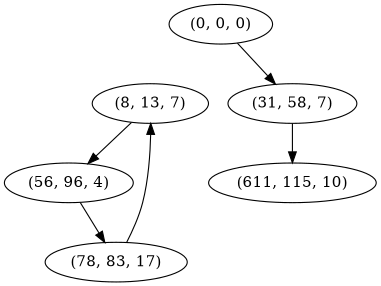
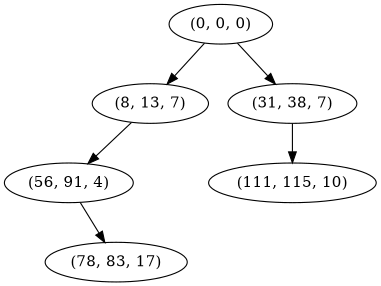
node "(31, 58, 7)": label "(31, 58, 7)" -> "(31, 38, 7)"
node "(56, 96, 4)": label "(56, 96, 4)" -> "(56, 91, 4)"
node "(611, 115, 10)": label "(611, 115, 10)" -> "(111, 115, 10)"
edge "(78, 83, 17)" -> "(8, 13, 7)": now "(0, 0, 0)" -> "(8, 13, 7)"
